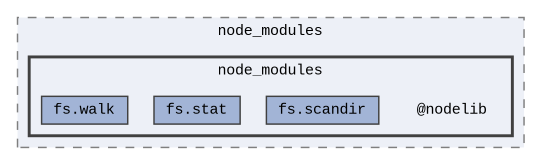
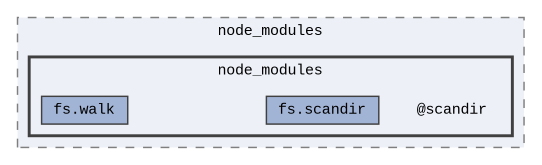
node "fs.stat": removed
node "@nodelib": label "@nodelib" -> "@scandir"
